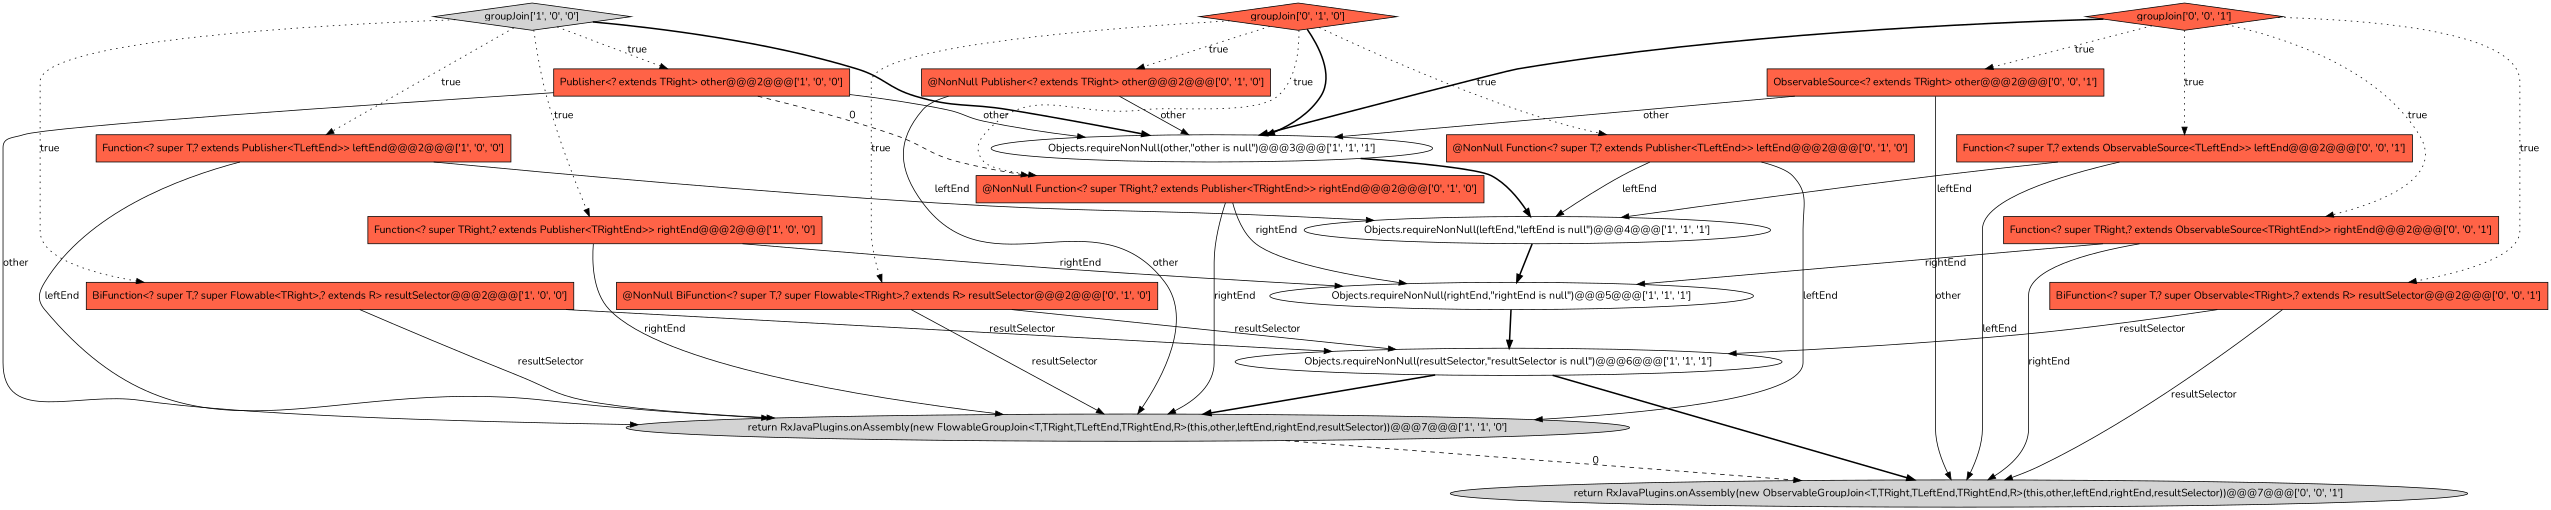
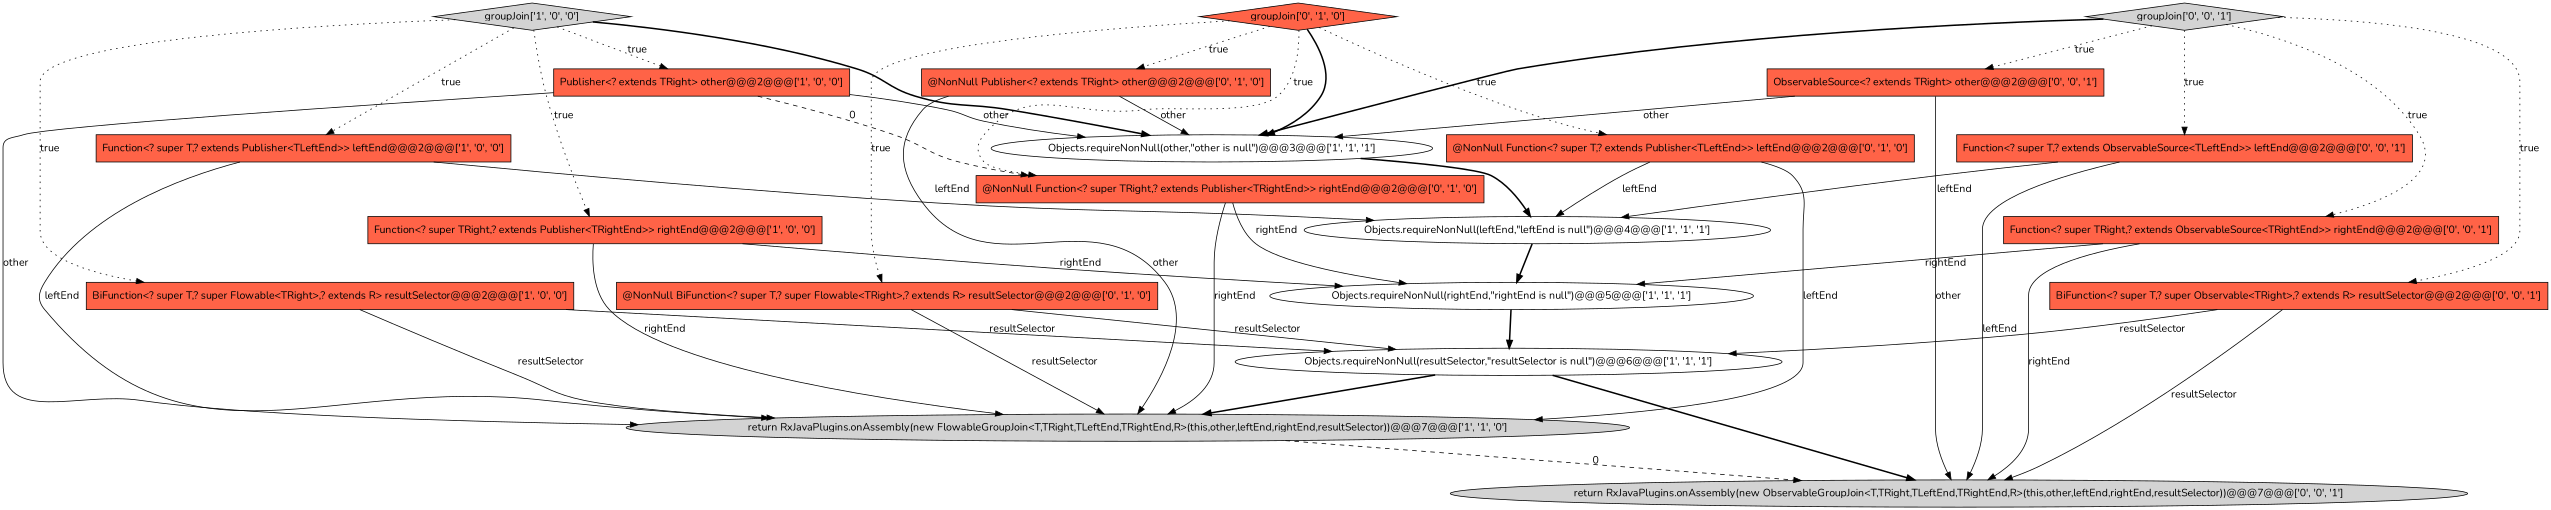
node "groupJoin['0', '0', '1']": fillcolor tomato -> lightgray
